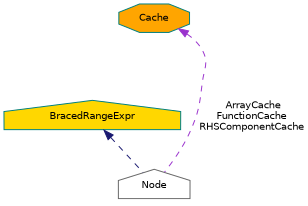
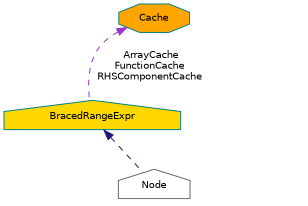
edge "Node" -> "Cache": now "BracedRangeExpr" -> "Cache"
